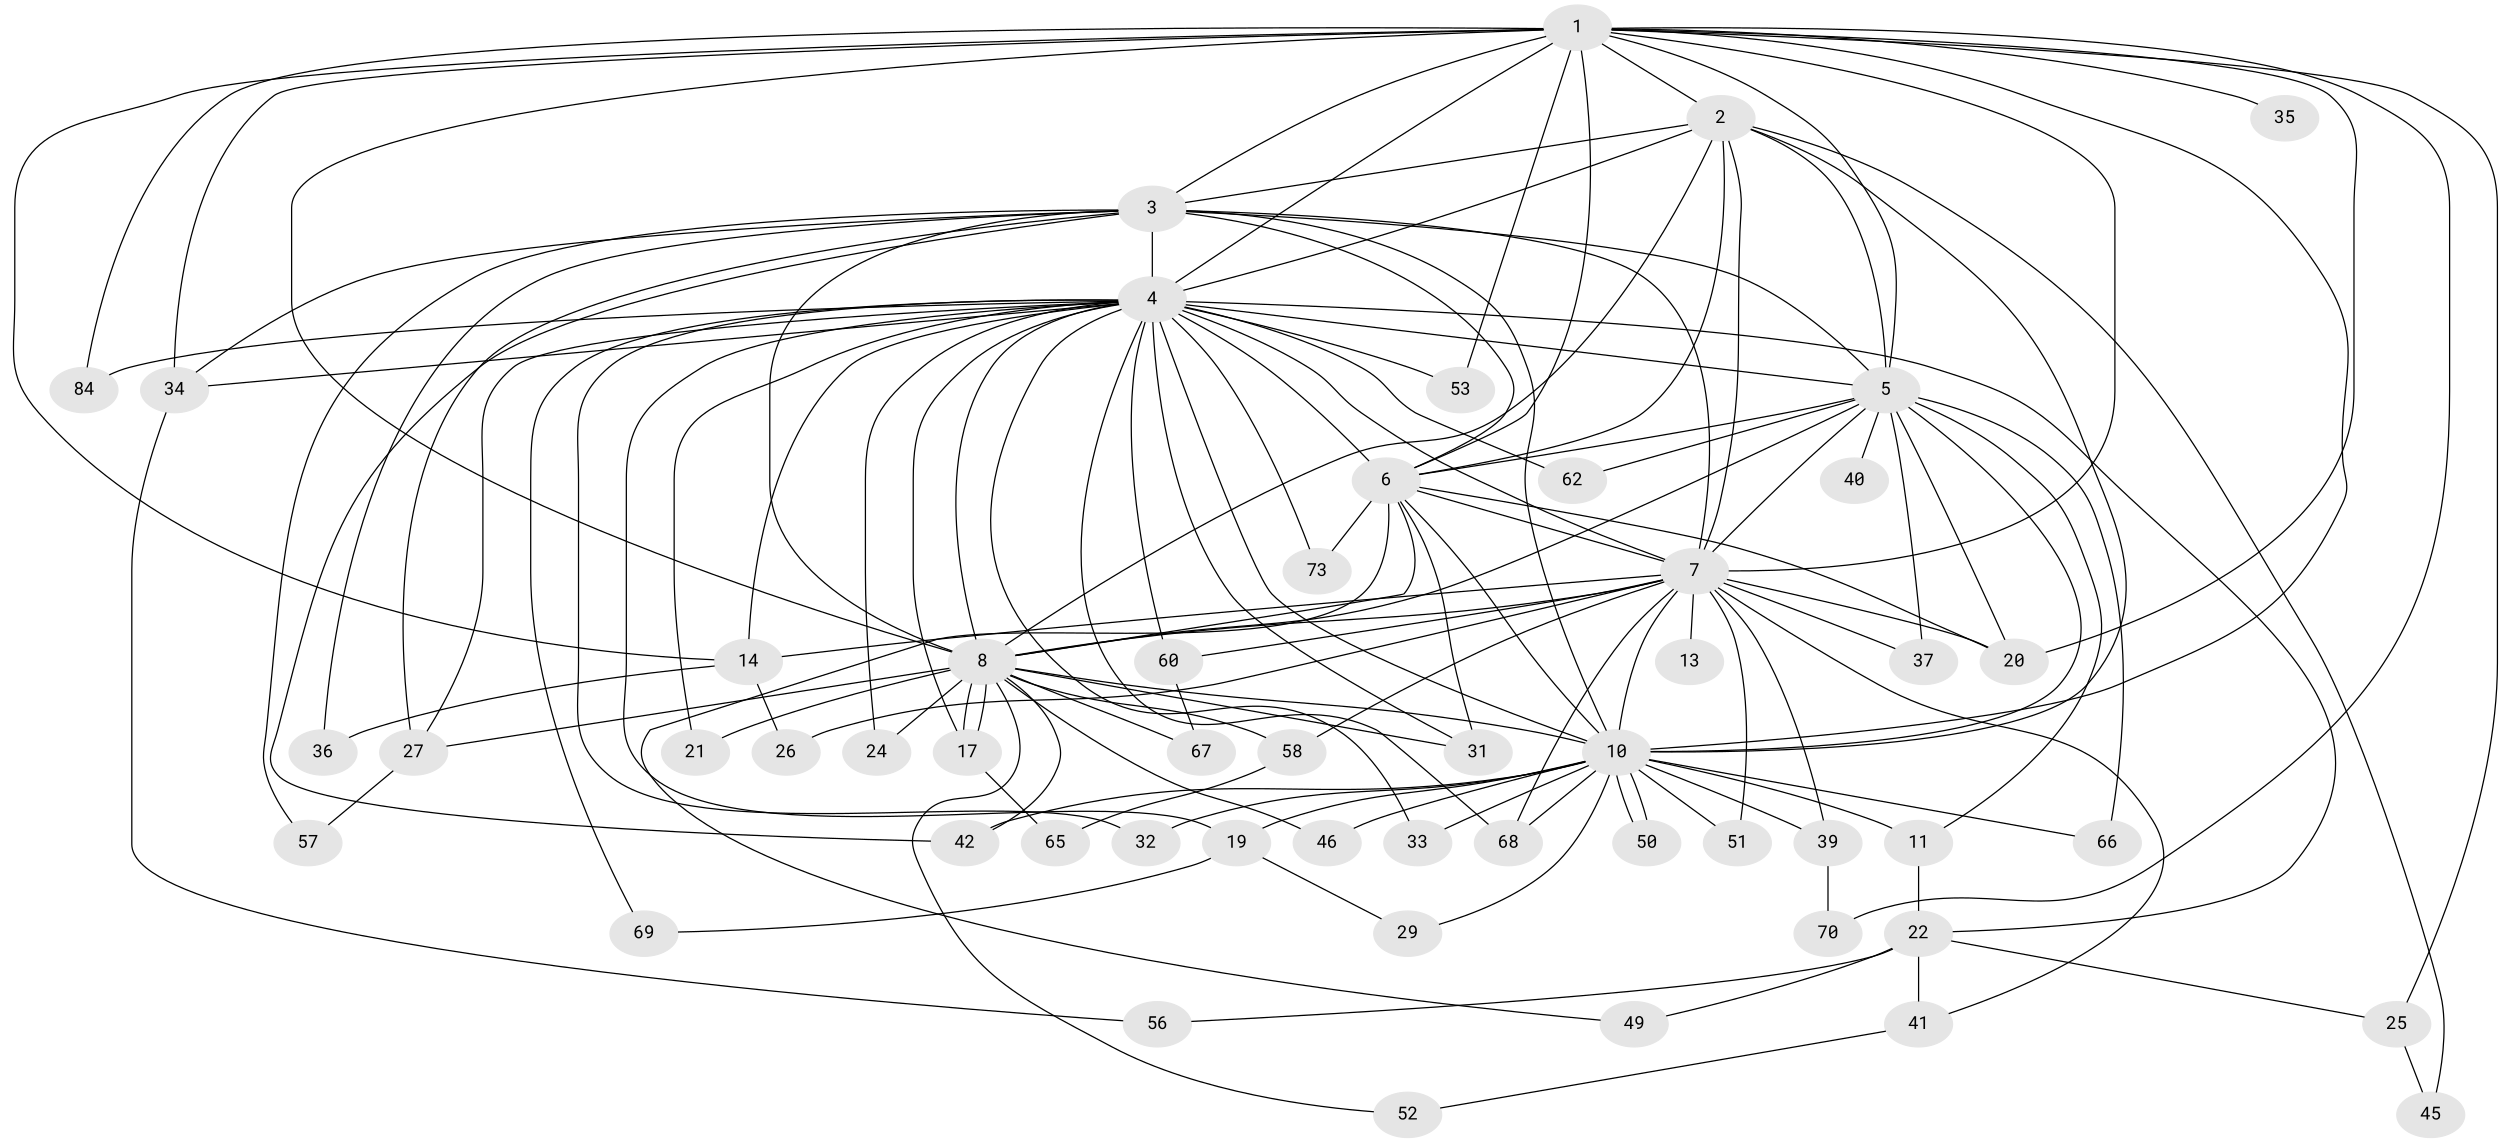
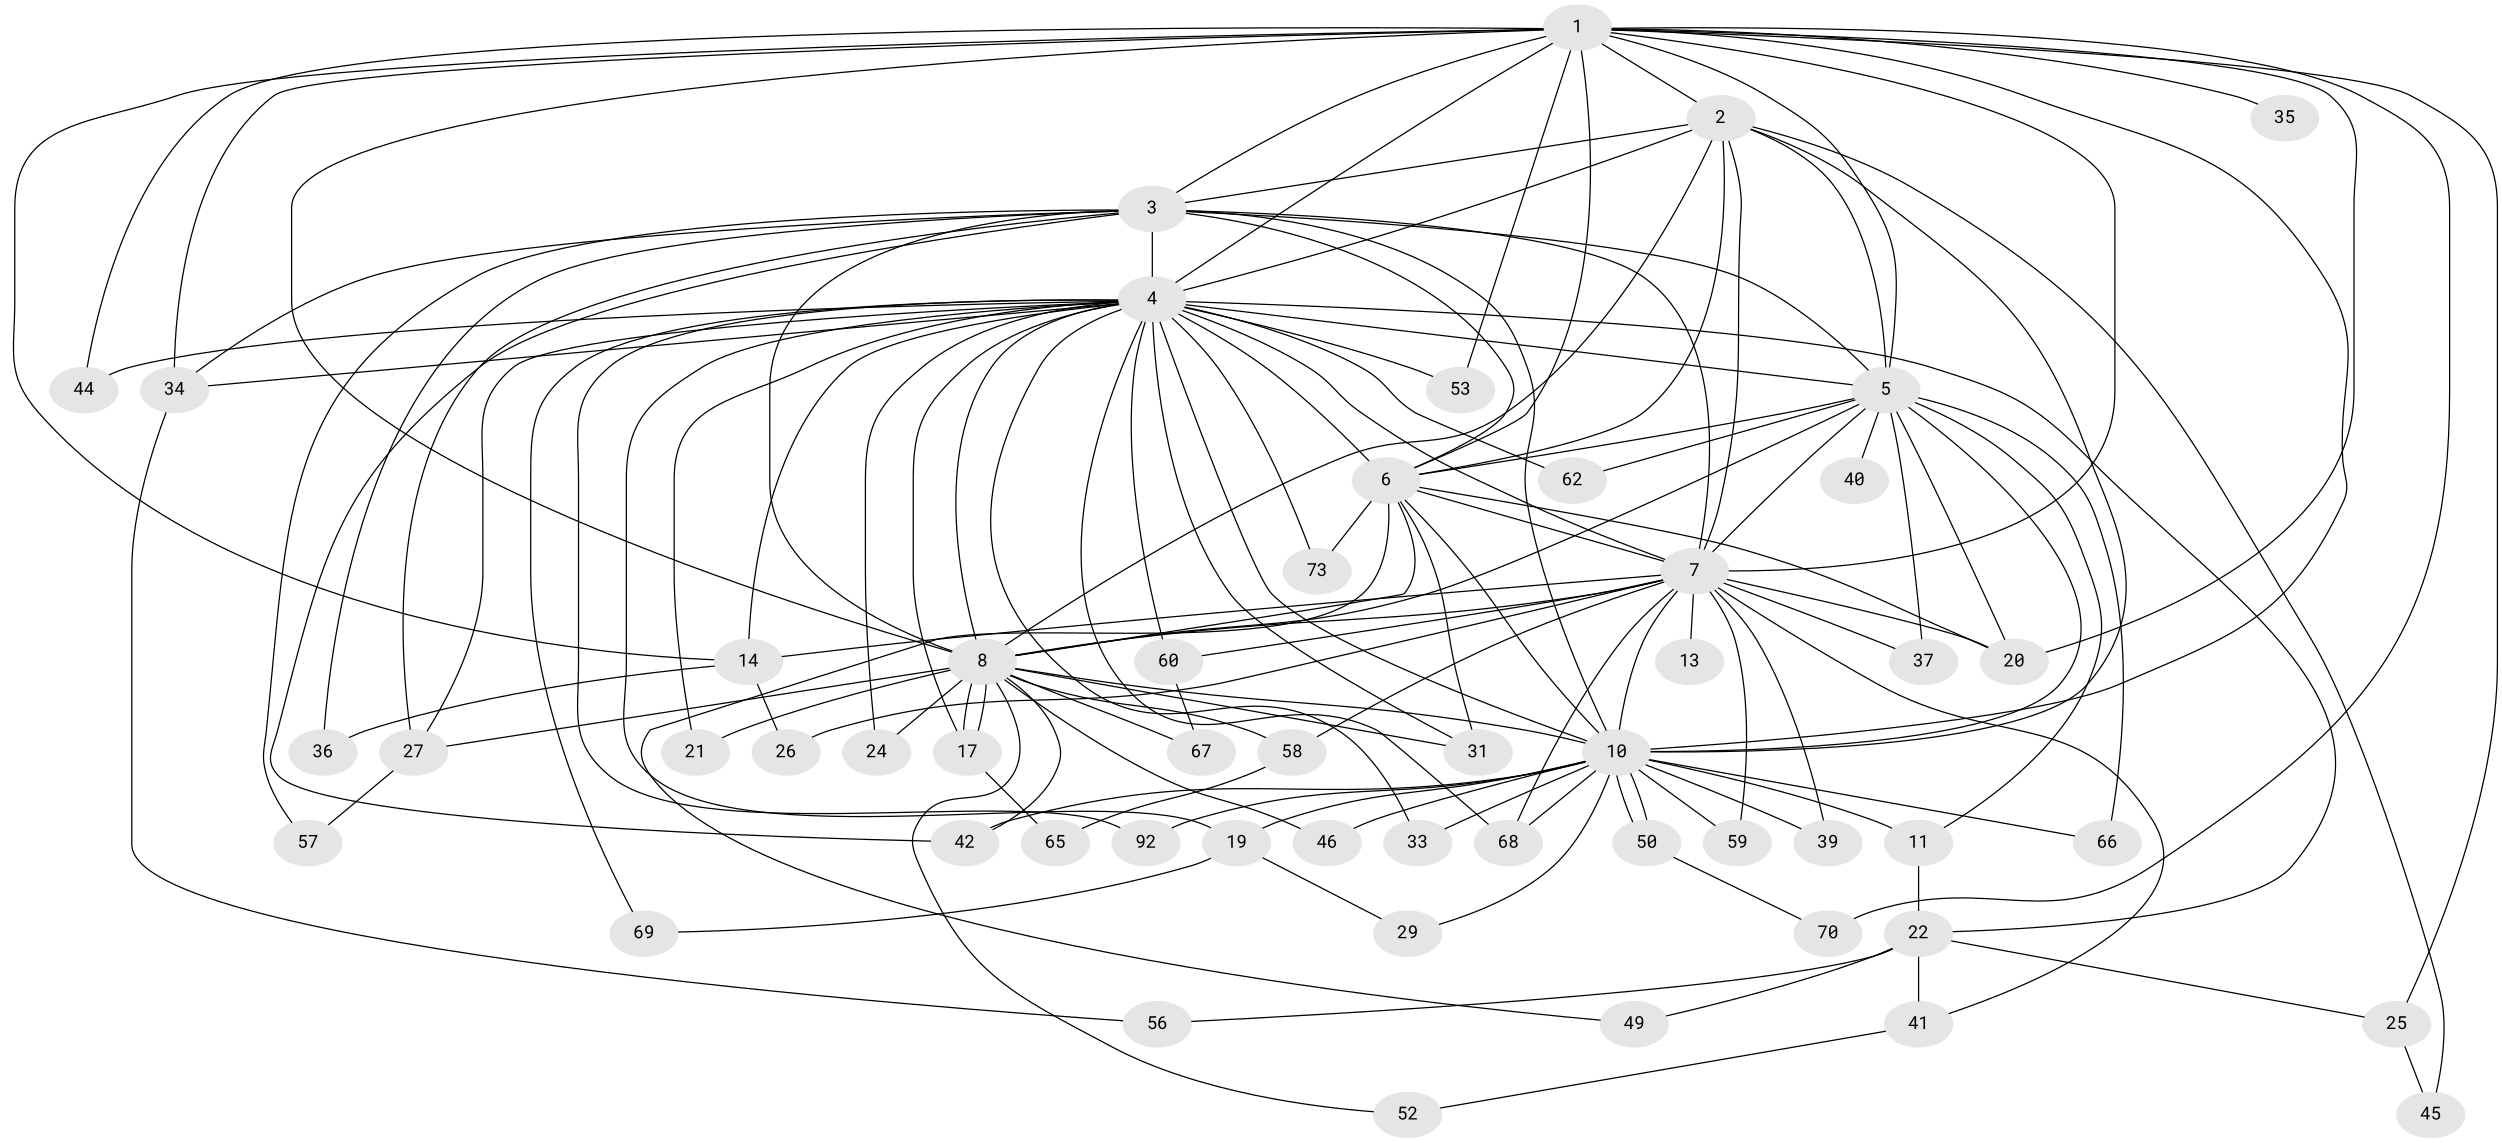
node "84": label "84" -> "44"
node "32": label "32" -> "92"
node "51": label "51" -> "59"
edge "39" -- "70": now "50" -- "70"
